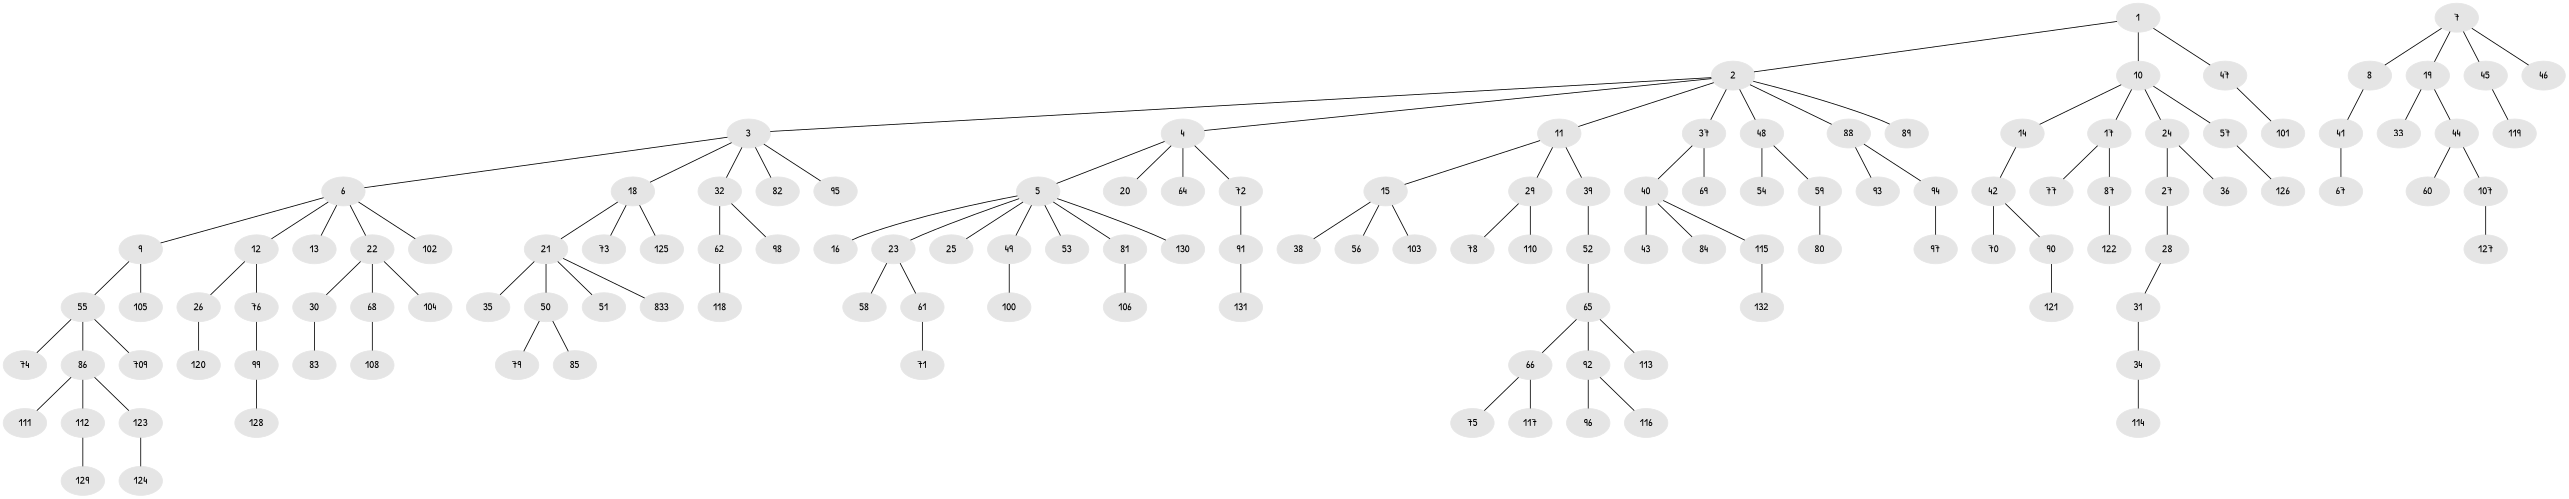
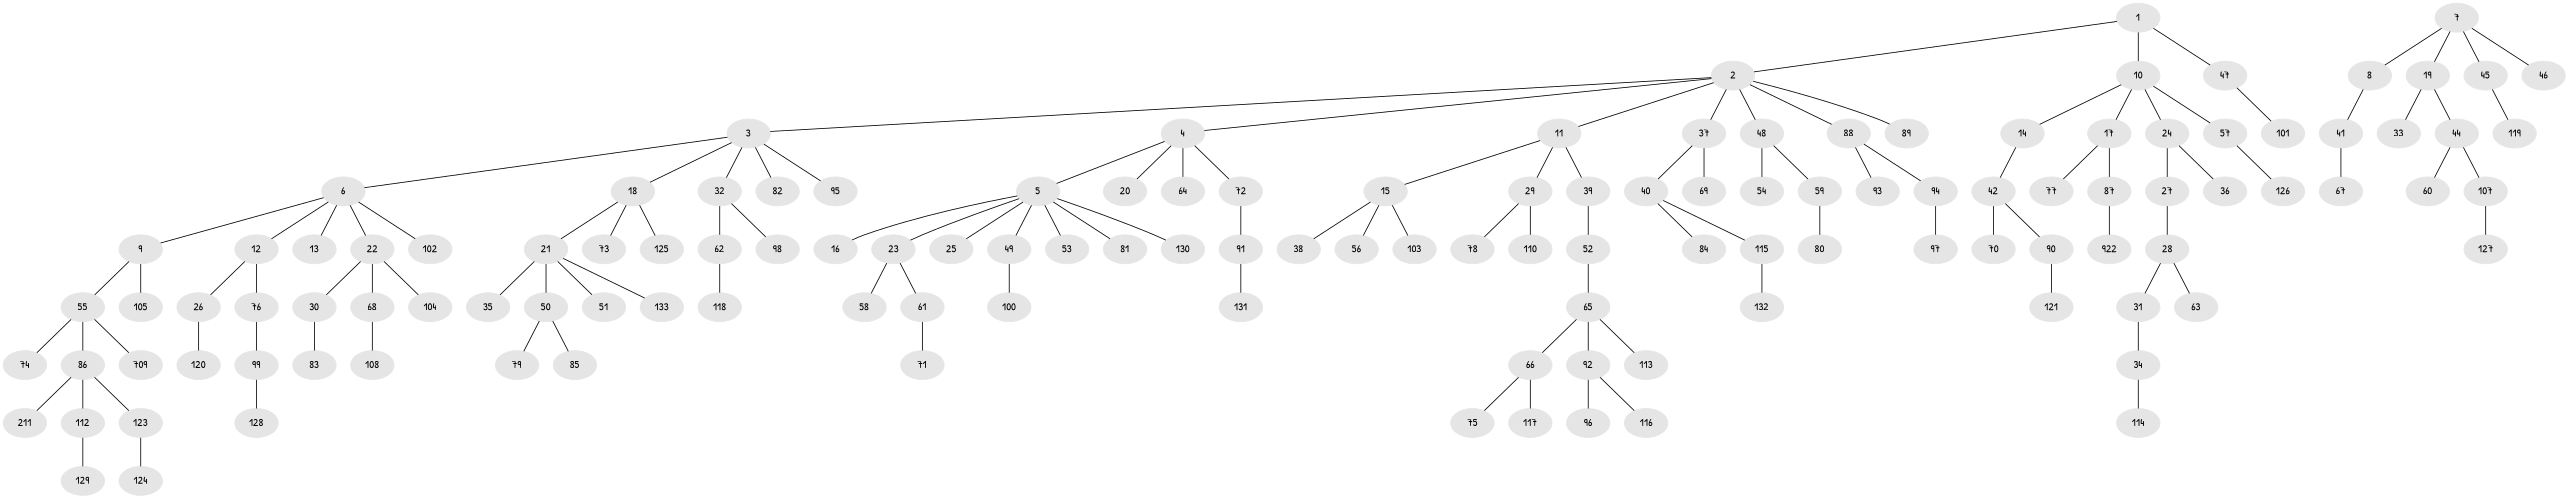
node "43": removed
node "122": label "122" -> "922"
node "833": label "833" -> "133"
node "106": removed
node "63": added
node "111": label "111" -> "211"
